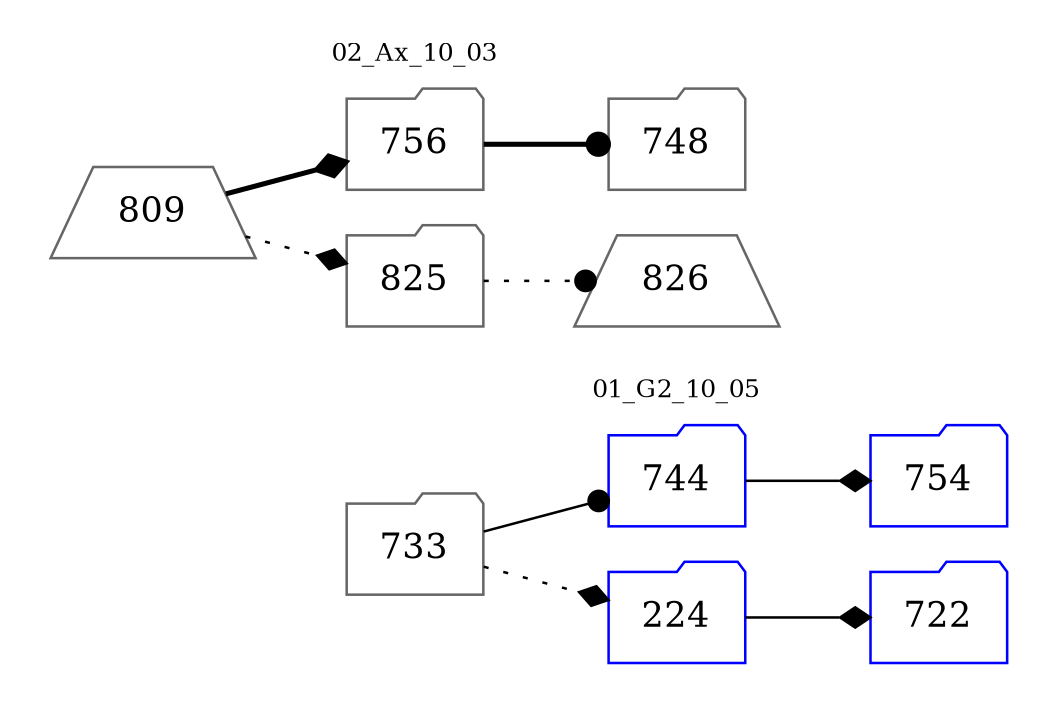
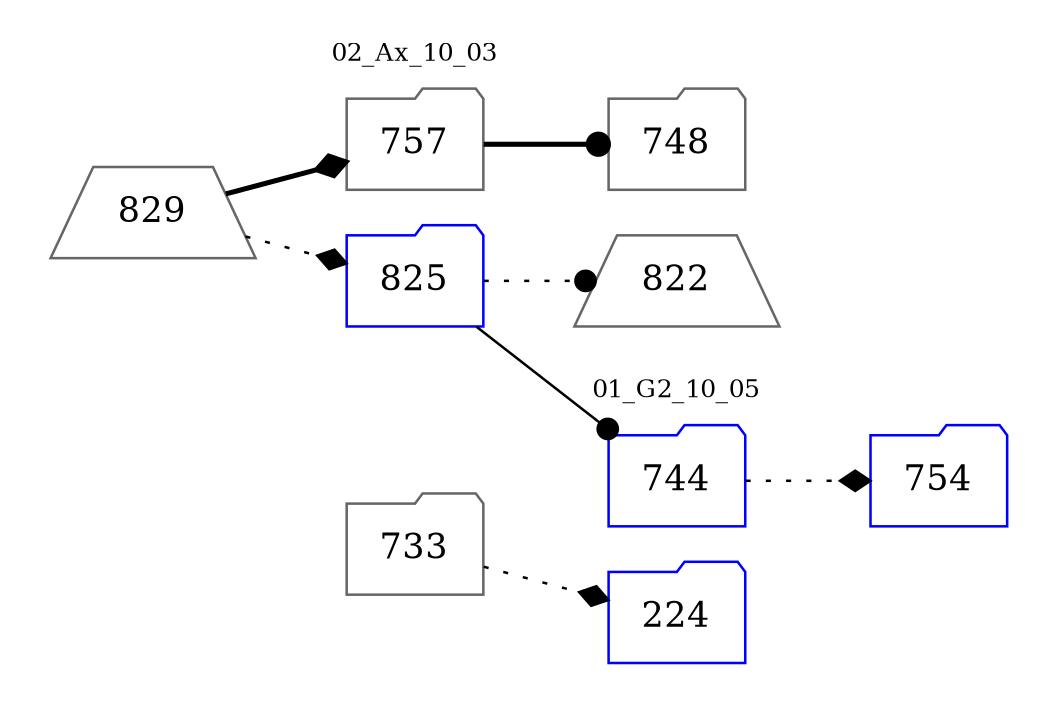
node "756": label "756" -> "757"
node "809": label "809" -> "829"
node "825": color gray40 -> blue
node "826": label "826" -> "822"
edge "744" -> "754": style solid -> dotted
edge "733" -> "744": now "825" -> "744"
node "722": removed
